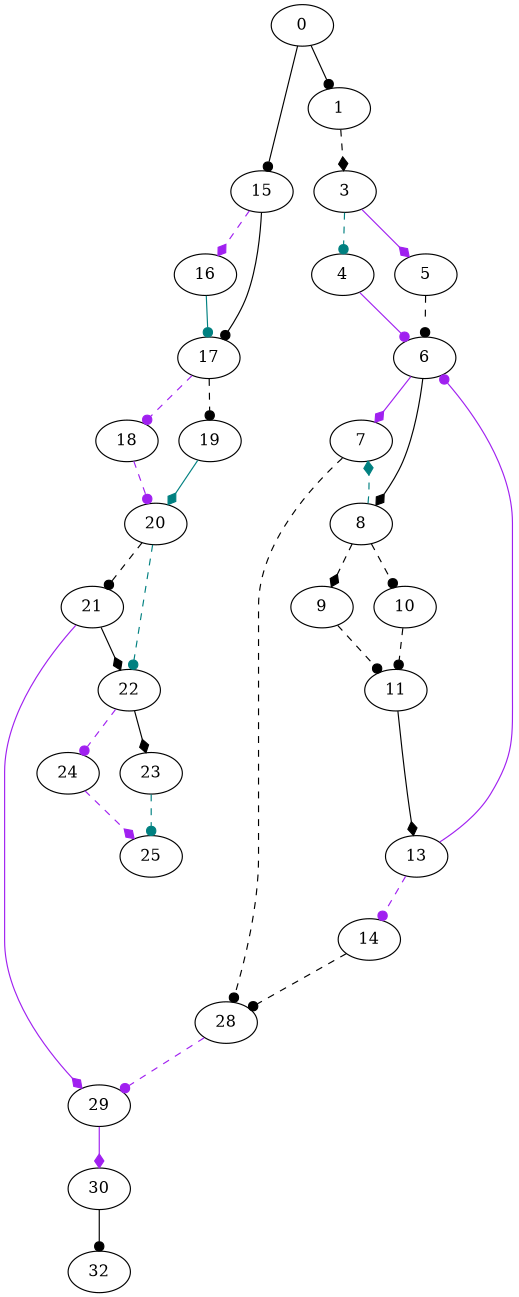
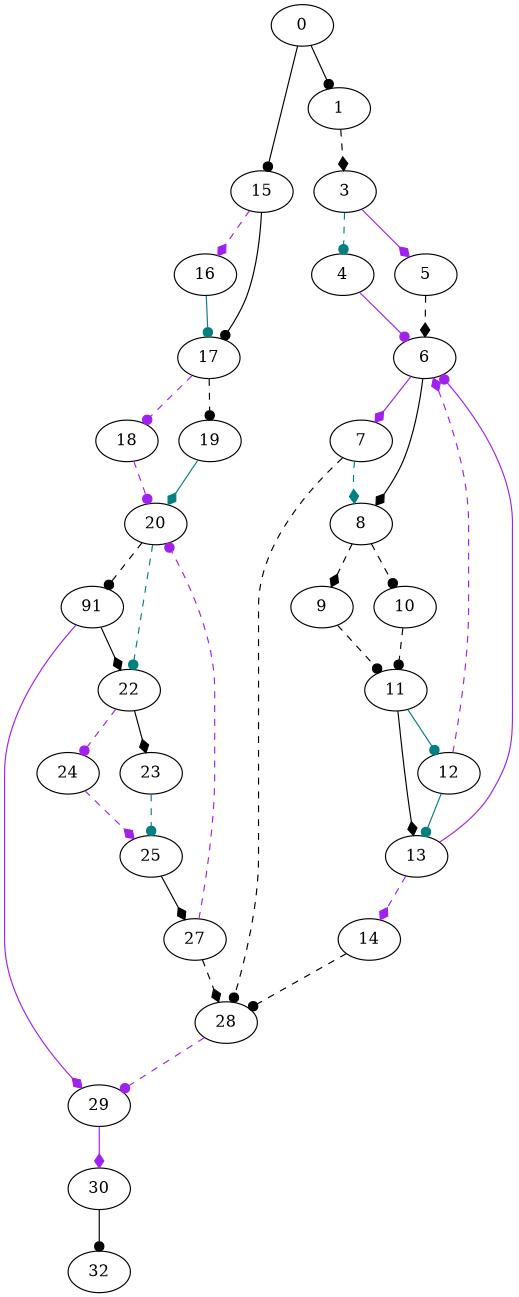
edge "5" -> "6": arrowhead dot -> diamond
edge "8" -> "7": reversed
node "21": label "21" -> "91"
node "12": added
edge "13" -> "14": arrowhead dot -> diamond
node "27": added
